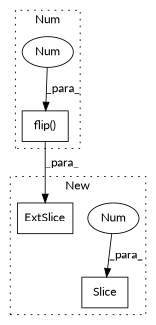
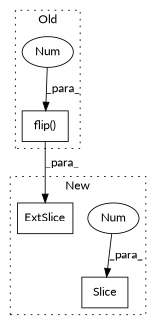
cluster "Num": label "Num" -> "Old"
